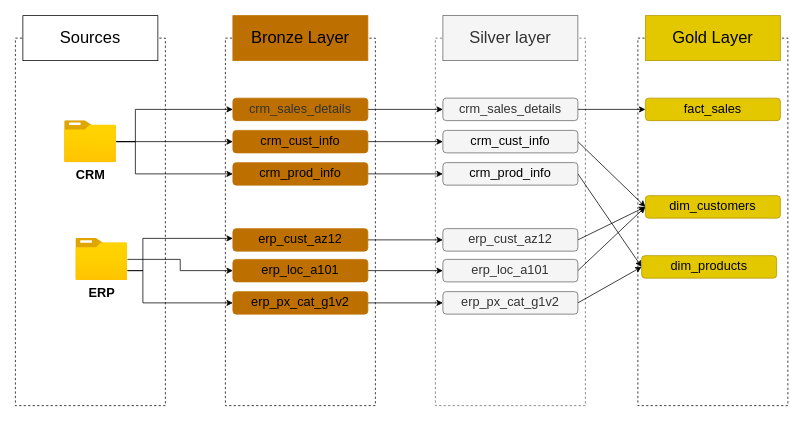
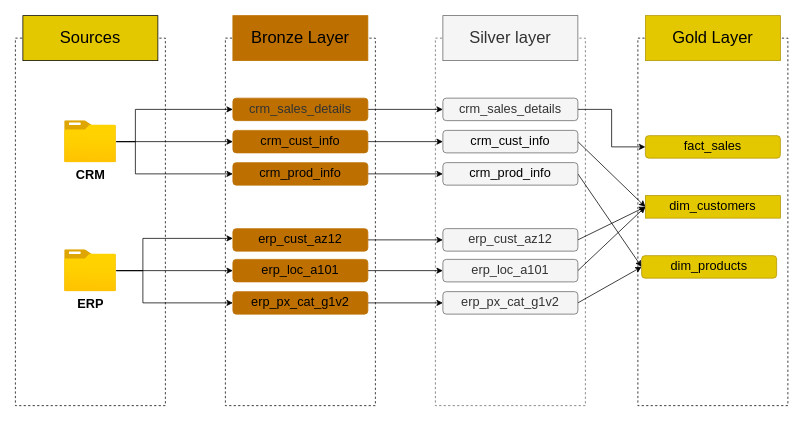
node "Sources": fillcolor #ffffff -> #e3c800
node "fact_sales": moved (713, 109) -> (713, 147)
node "dim_customers": shape rounded rectangle -> rectangle
node "ERP": moved (102, 259) -> (90, 270)
